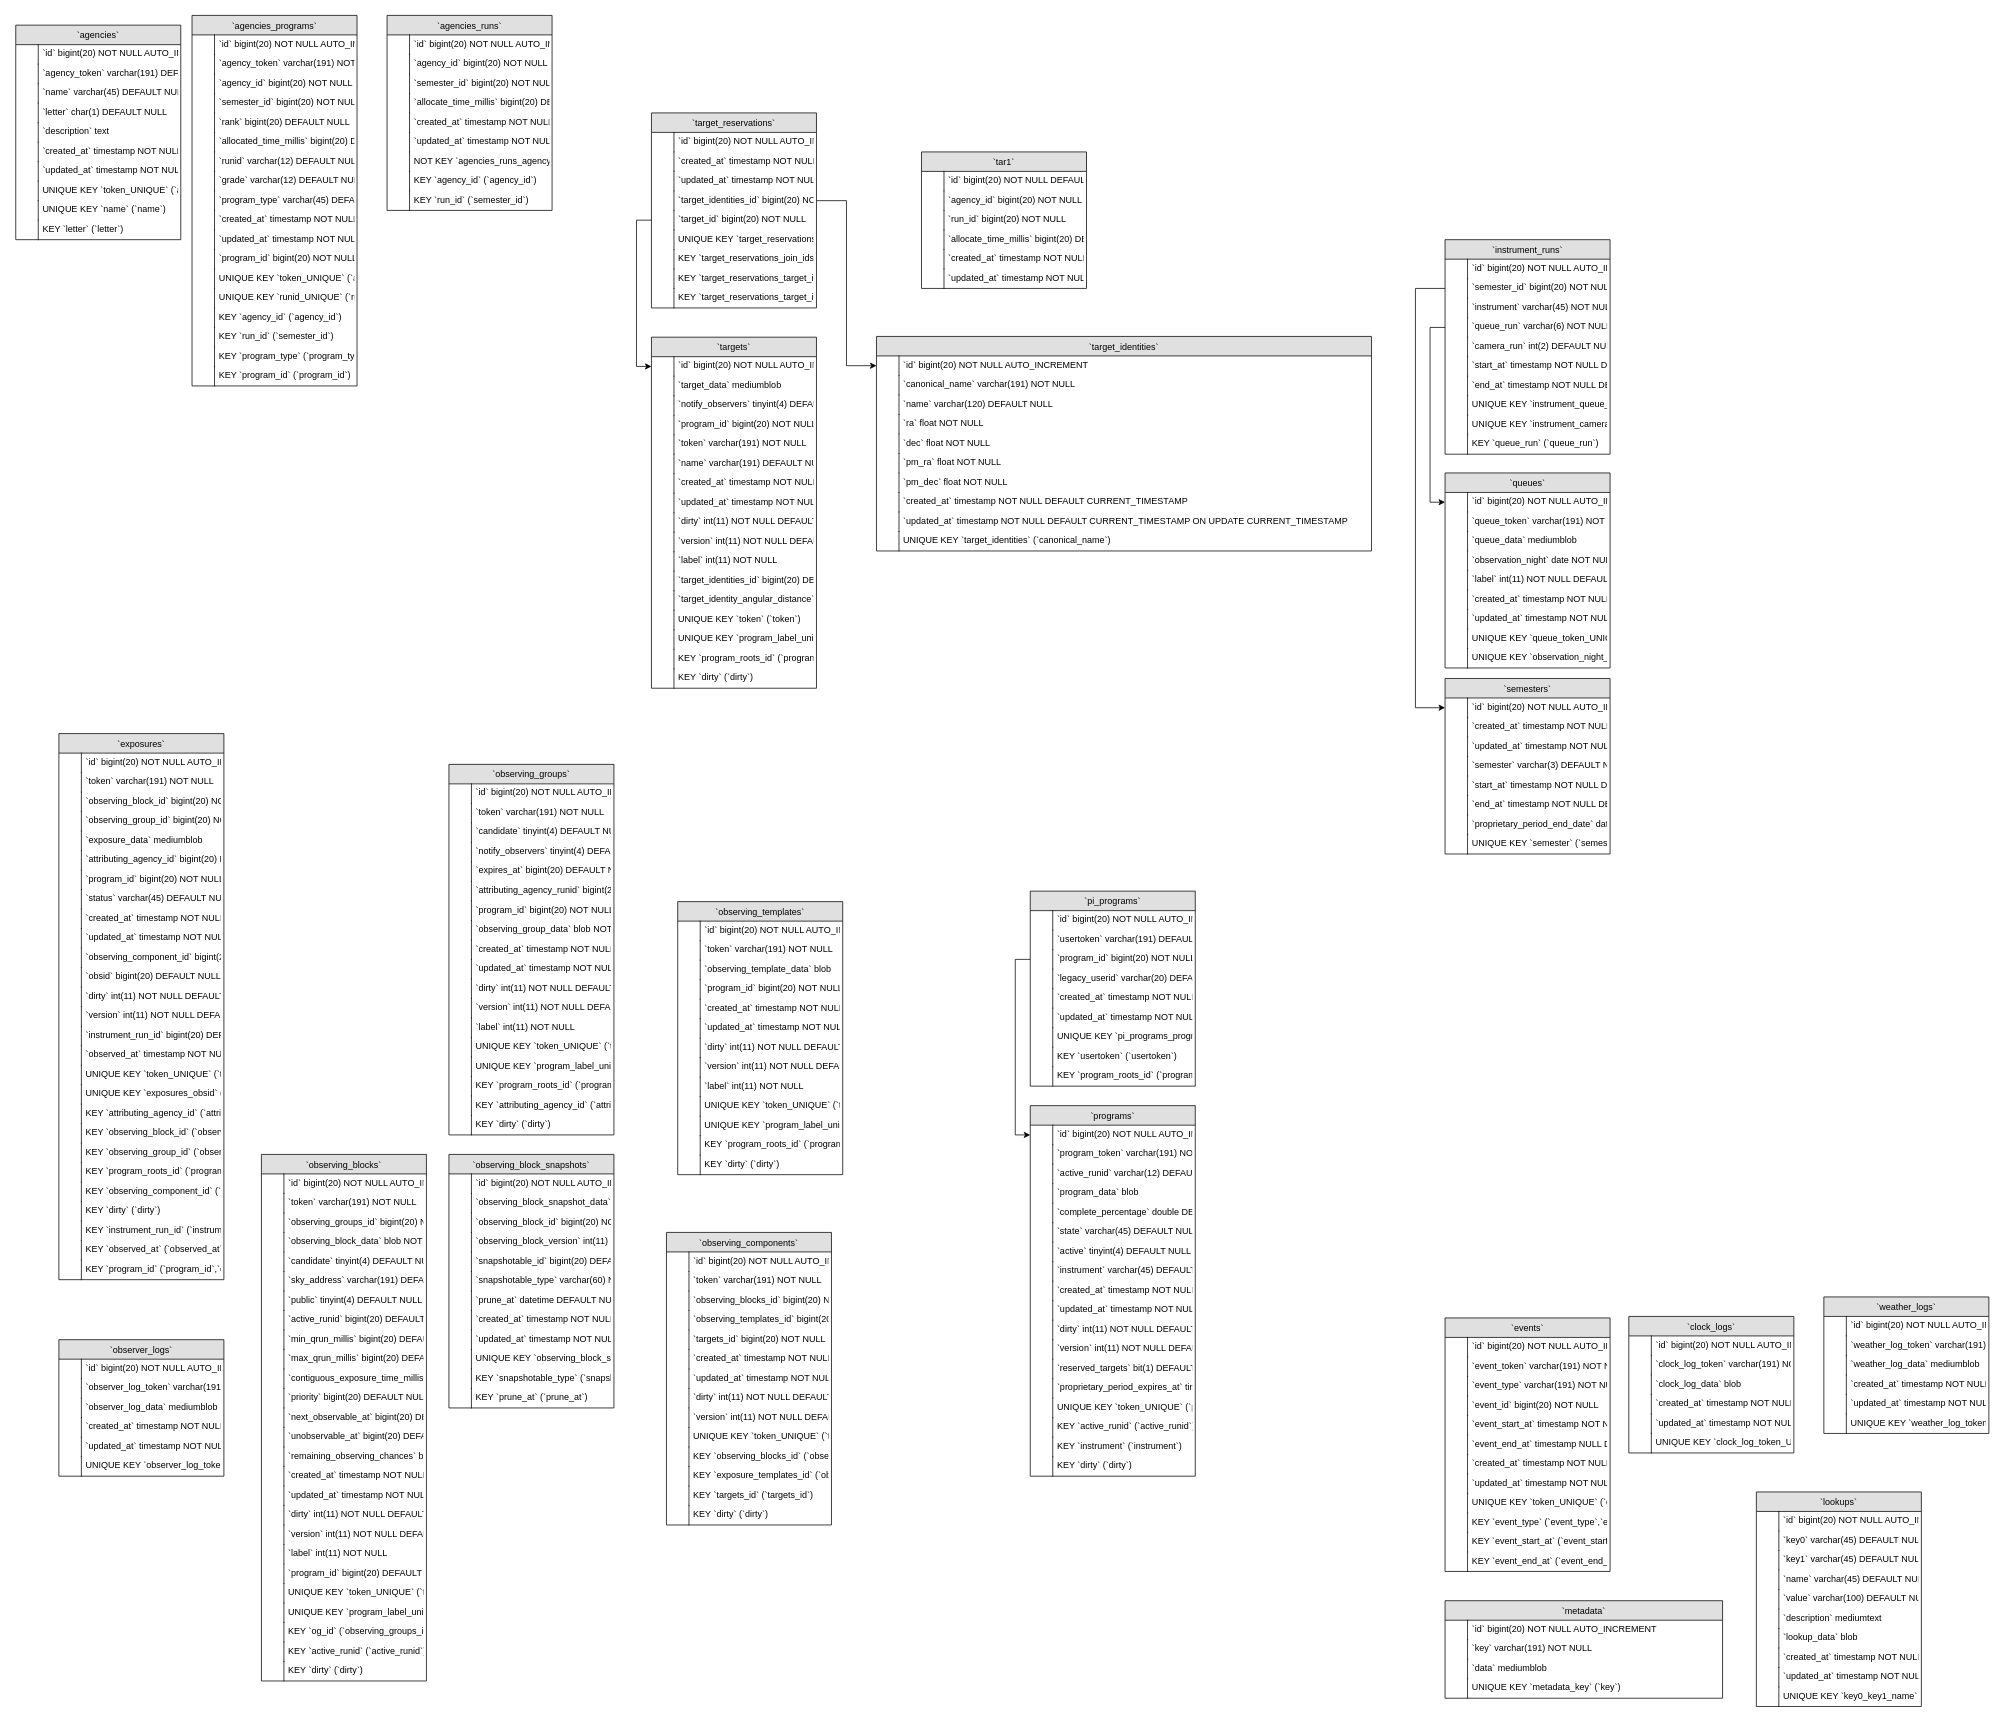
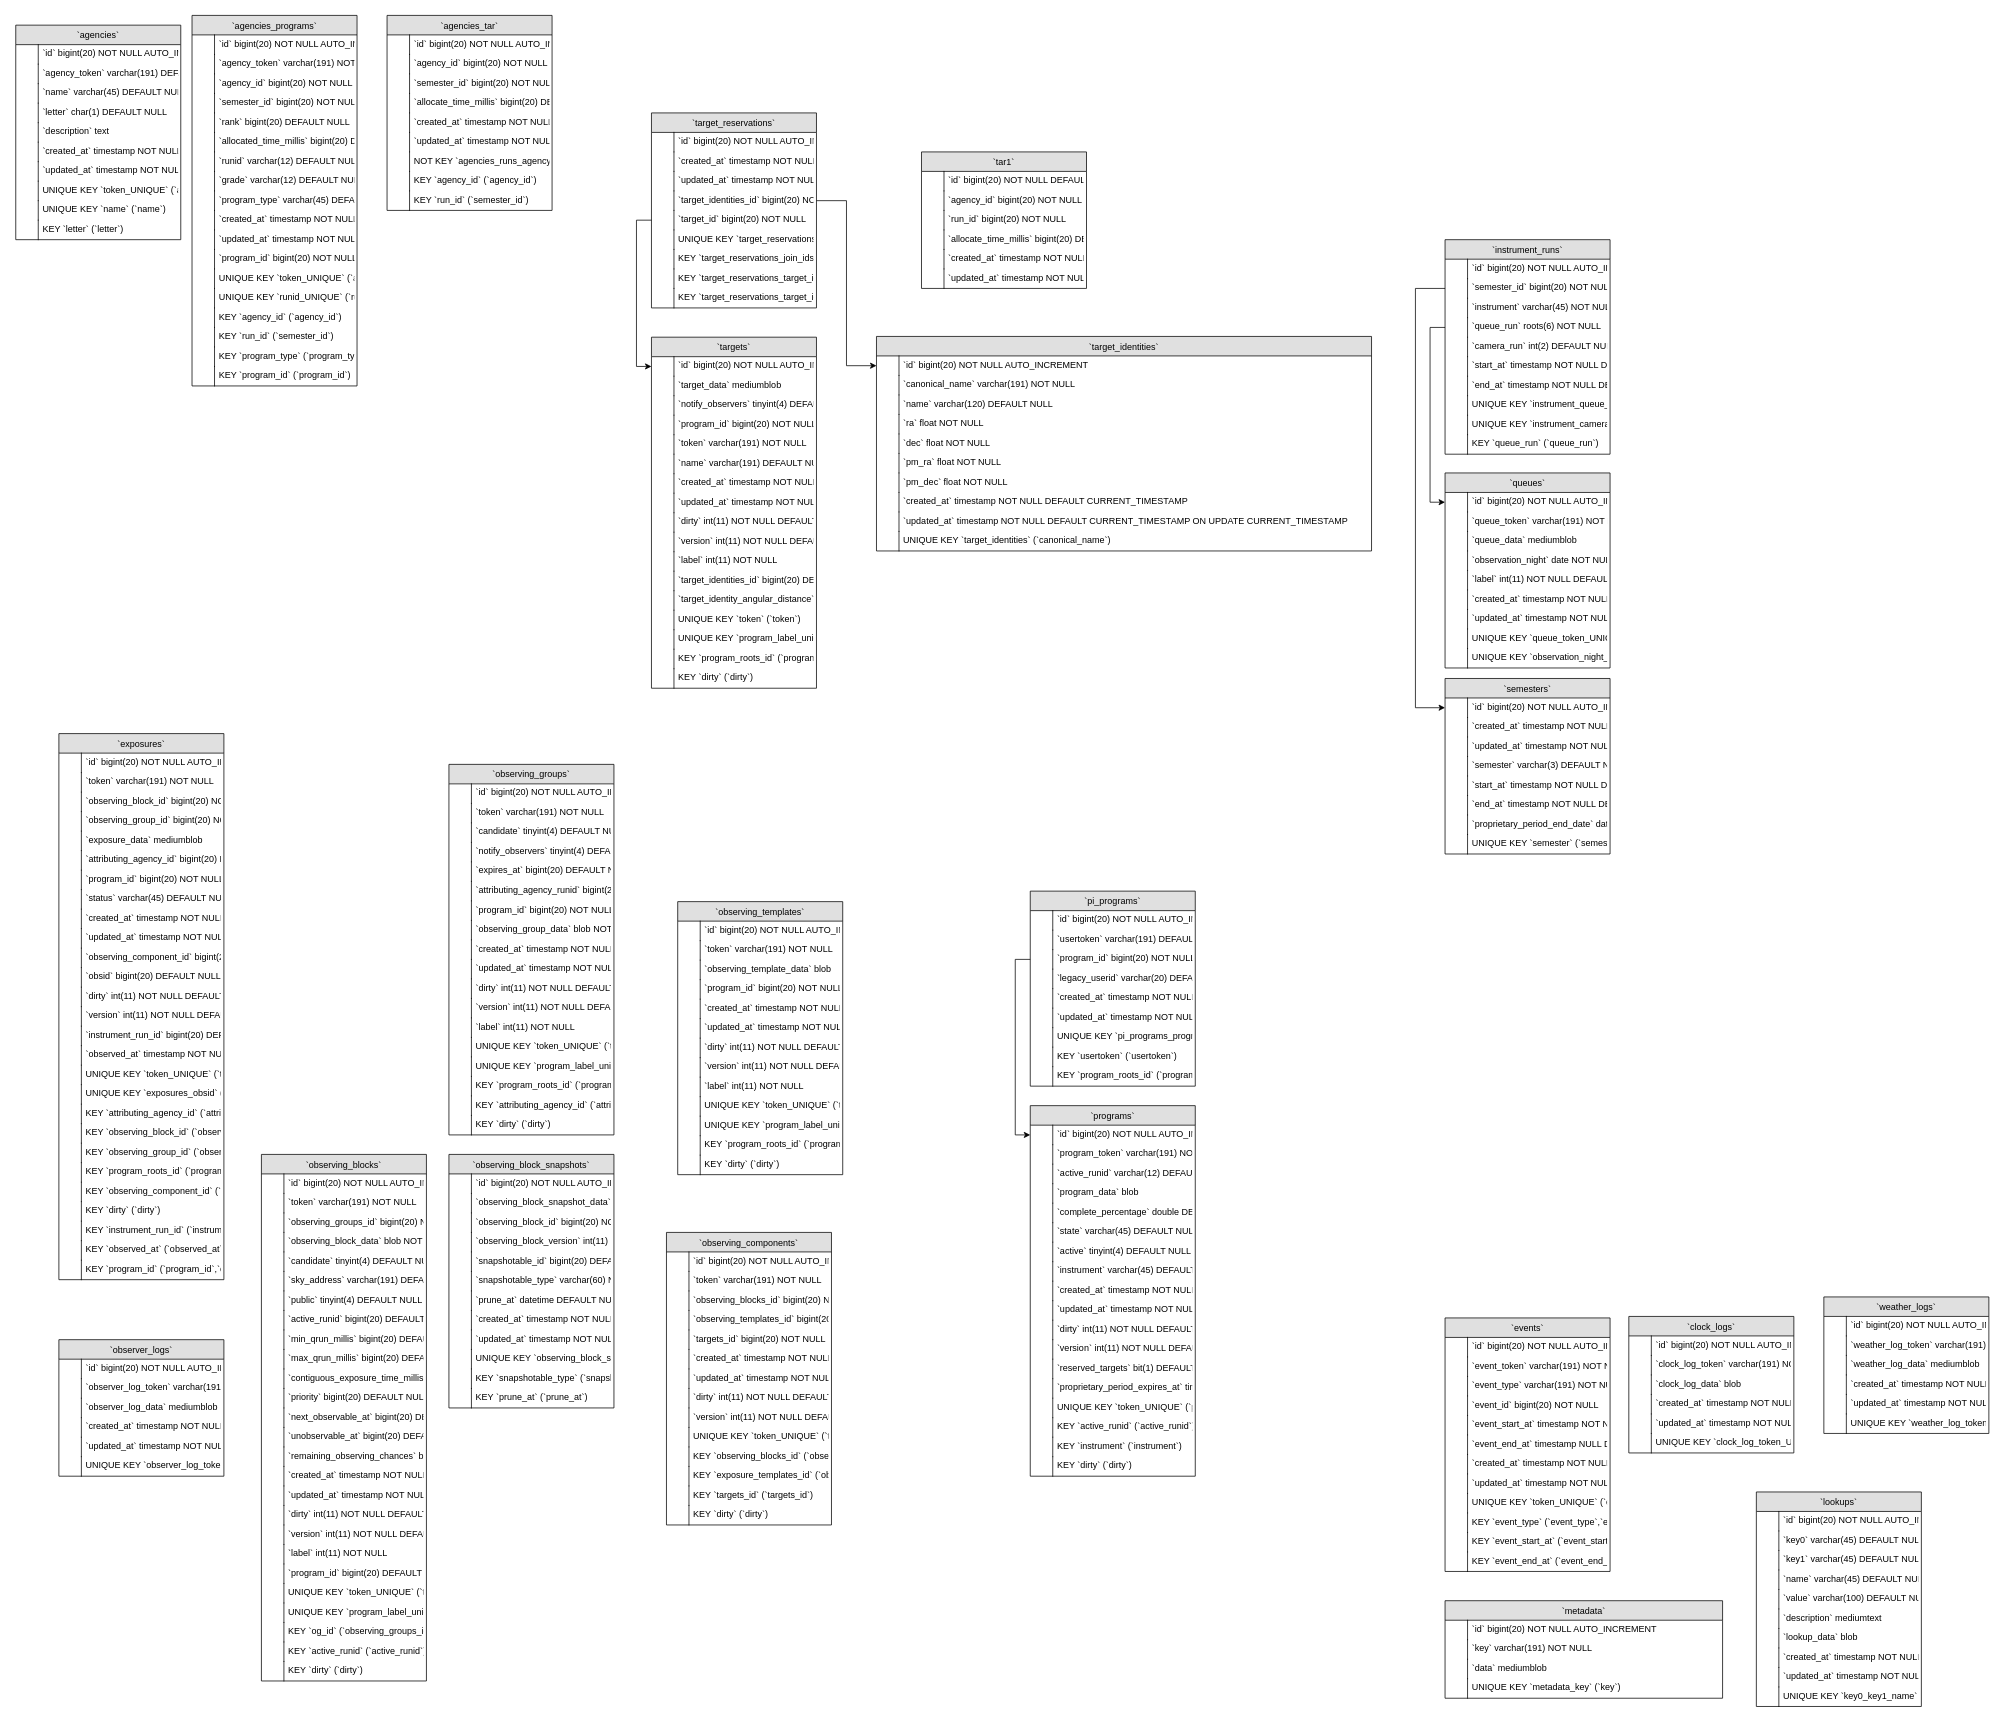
node "`agencies_runs`": label "`agencies_runs`" -> "`agencies_tar`"
node "`queue_run` varchar(6) NOT NULL": label "`queue_run` varchar(6) NOT NULL" -> "`queue_run` roots(6) NOT NULL"
